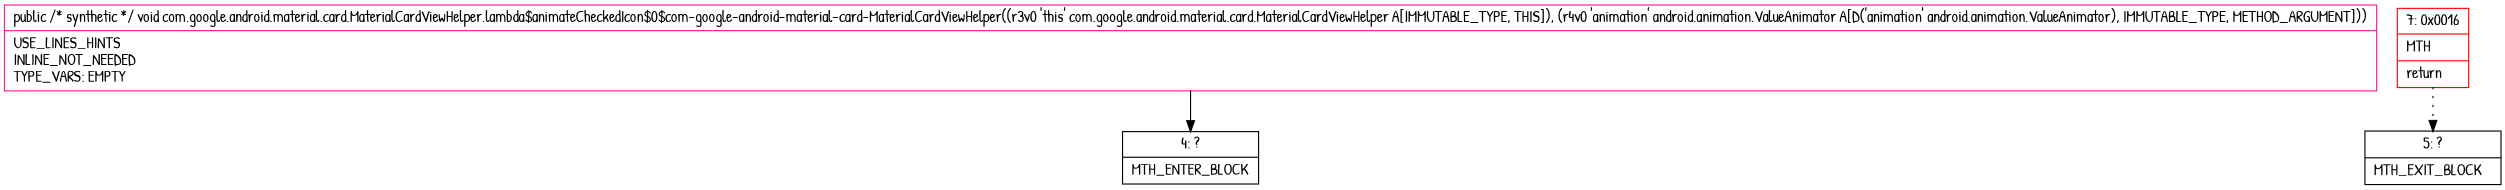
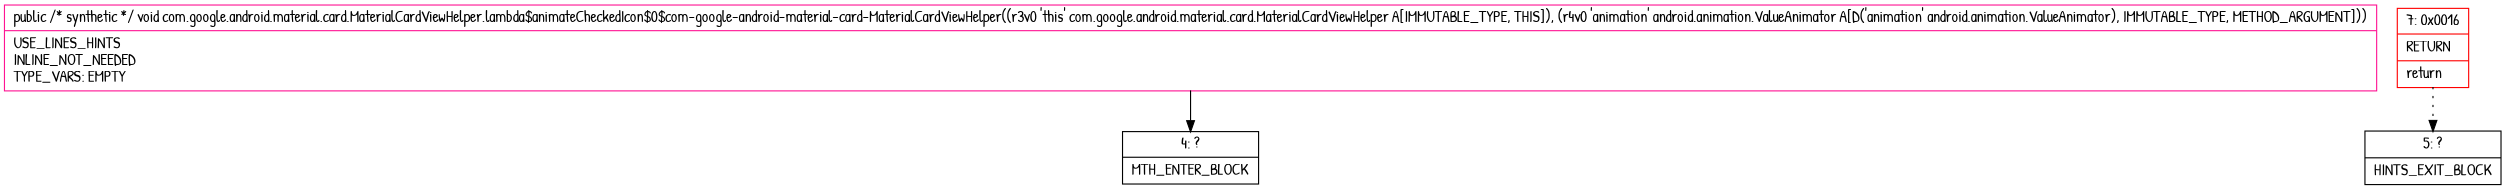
node "7: 0x0016": text "MTH" -> "RETURN"
node "5: ?": text "MTH_EXIT_BLOCK" -> "HINTS_EXIT_BLOCK"
